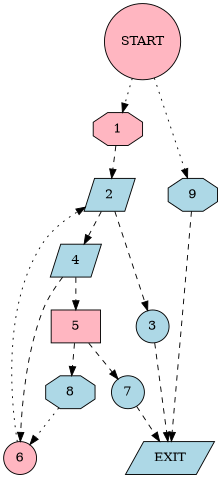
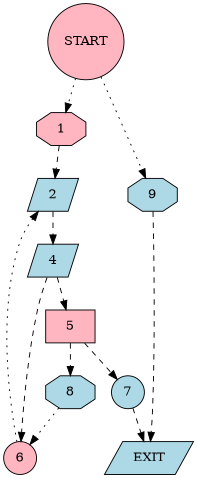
node "3": removed
